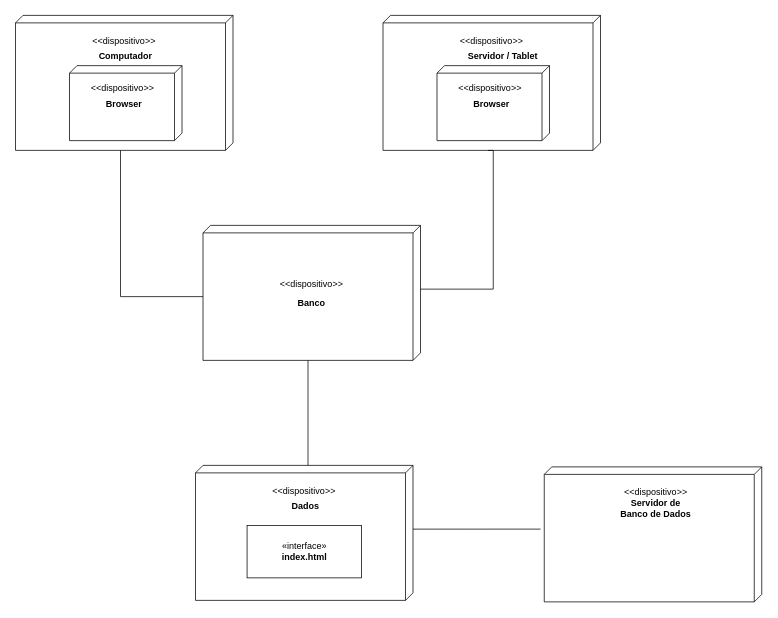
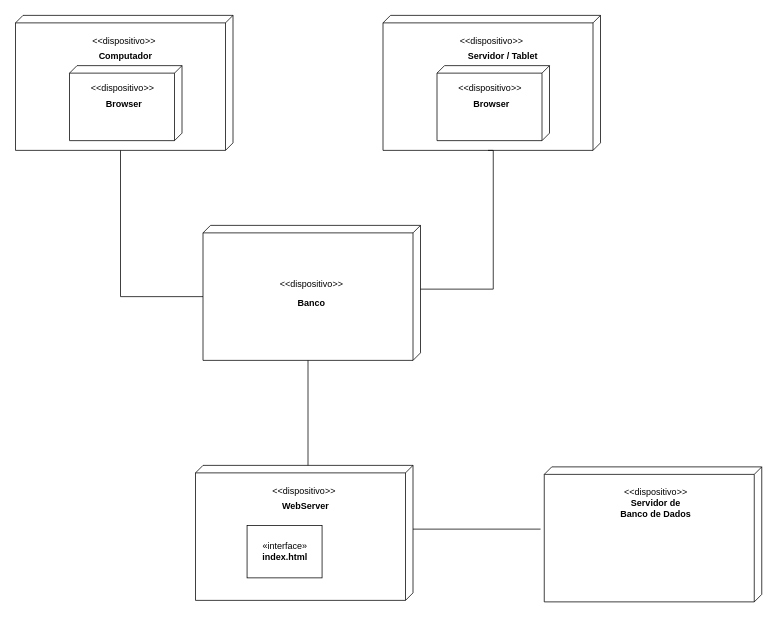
node "Dados": label "Dados" -> "WebServer"
node "«interface» index.html": size 114x53 -> 75x53
